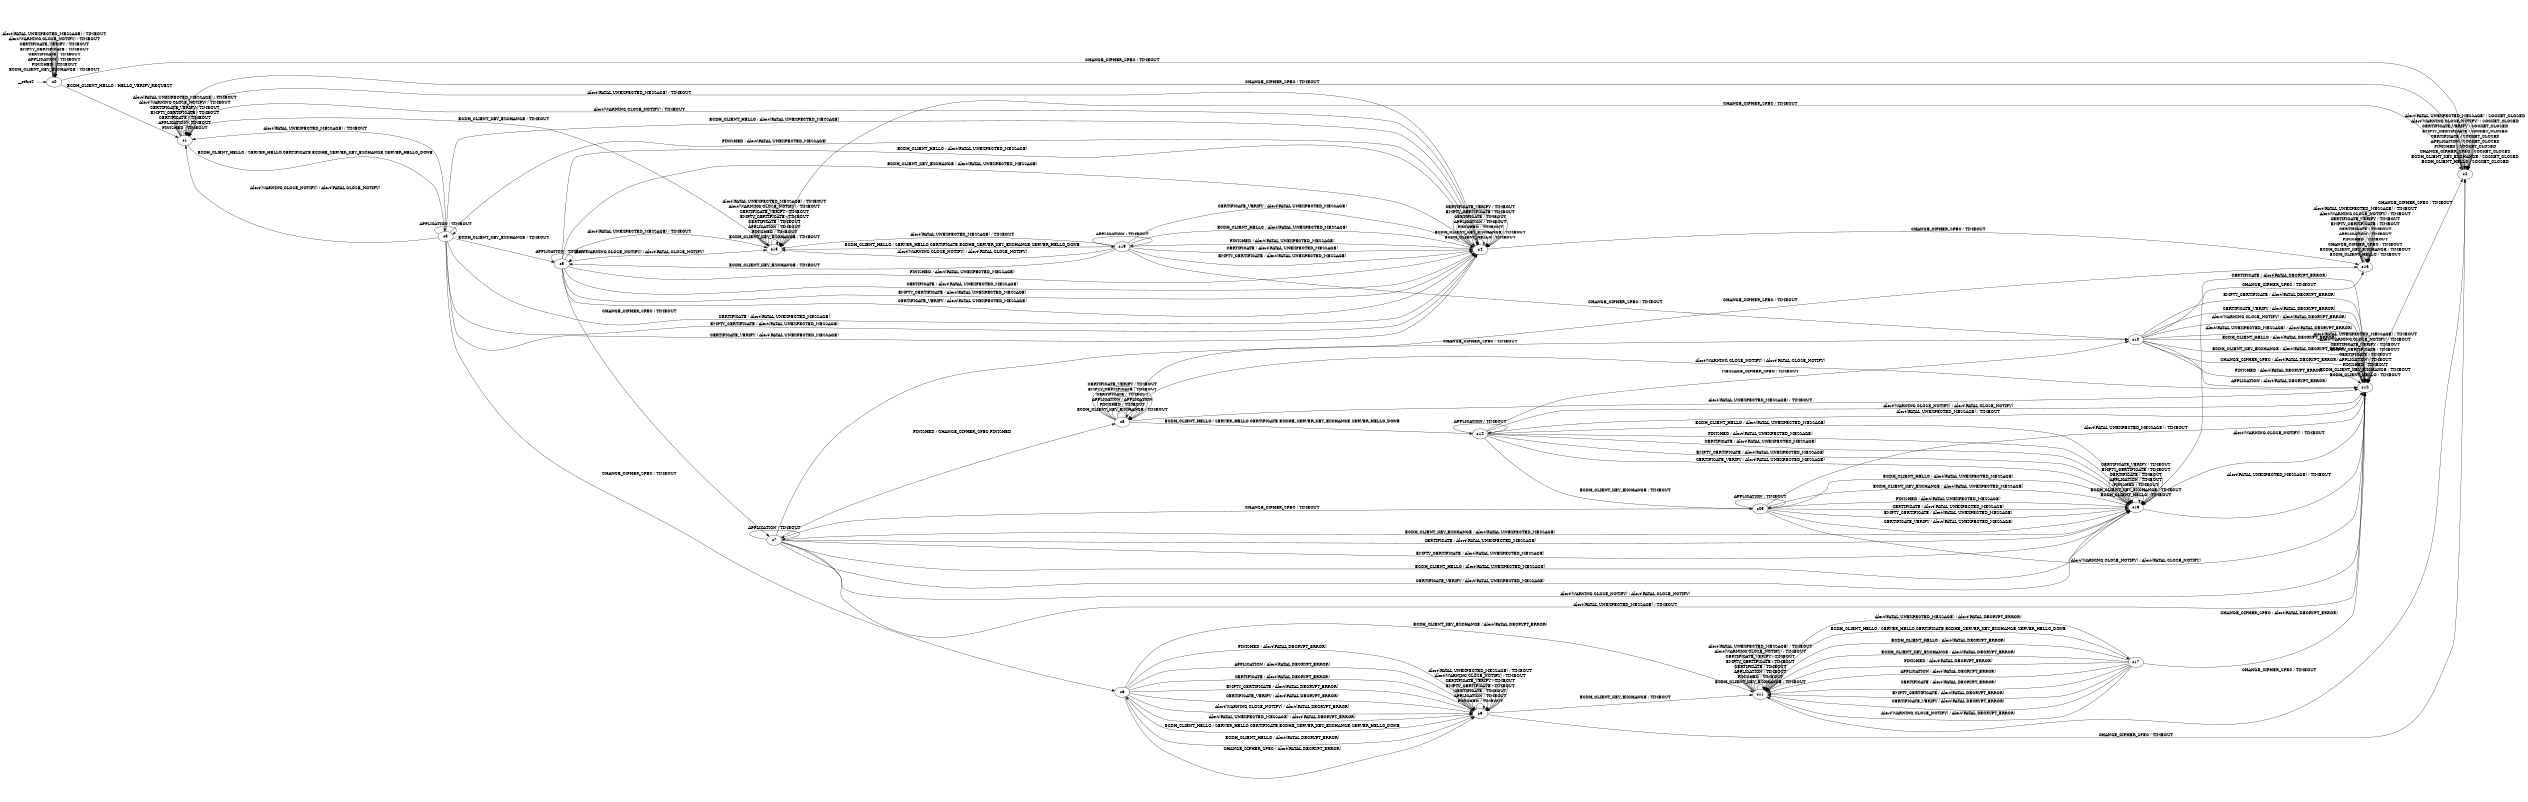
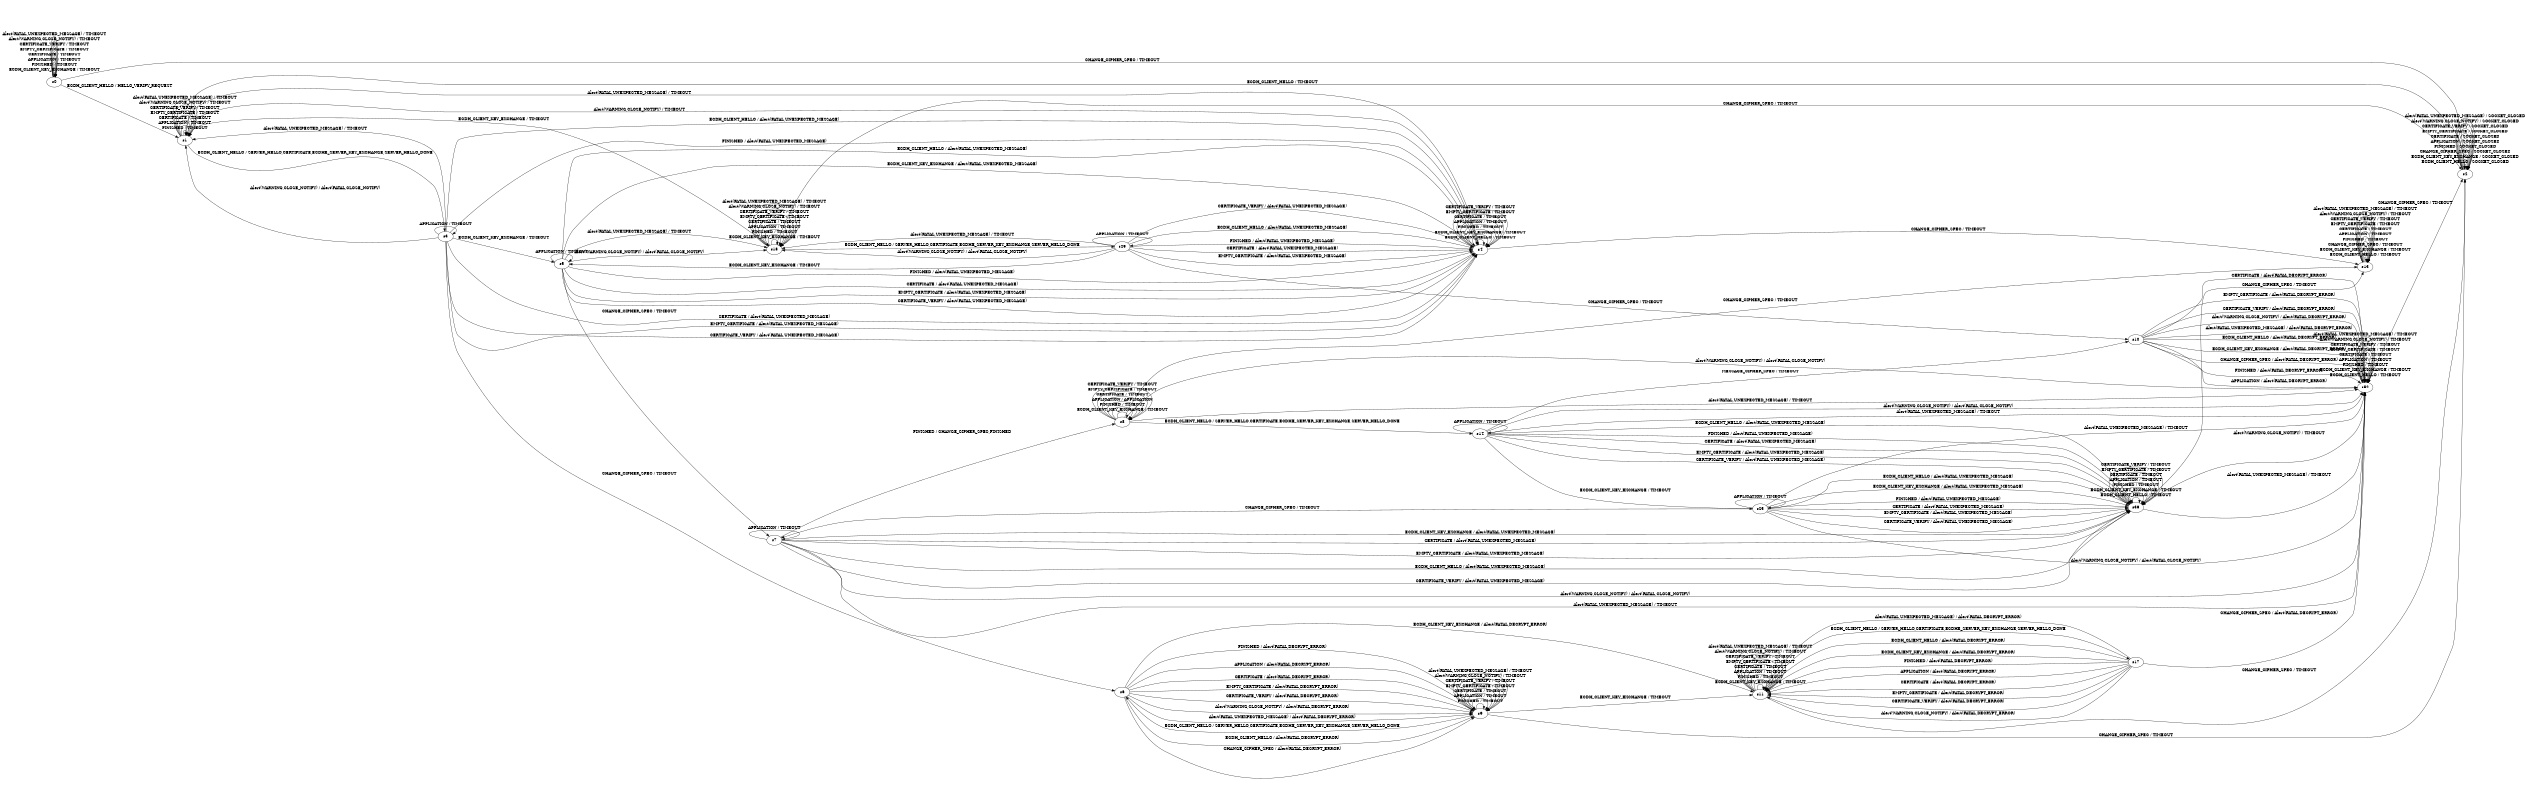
node "__start0": removed
edge "s1" -> "s2": label "CHANGE_CIPHER_SPEC / TIMEOUT" -> "ECDH_CLIENT_HELLO / TIMEOUT"
node "s19": label "s19" -> "s29"
edge "s7" -> "s10": removed, label "CHANGE_CIPHER_SPEC / TIMEOUT"
node "s12": label "s12" -> "s52"
node "s16": label "s16" -> "s36"
